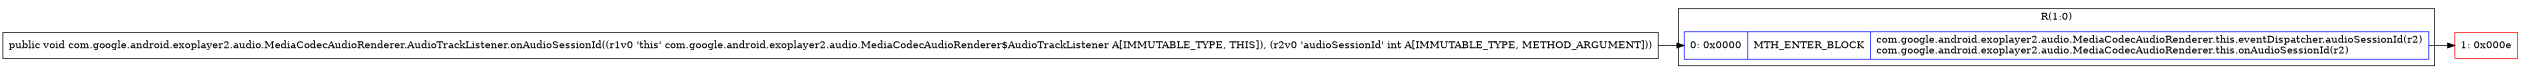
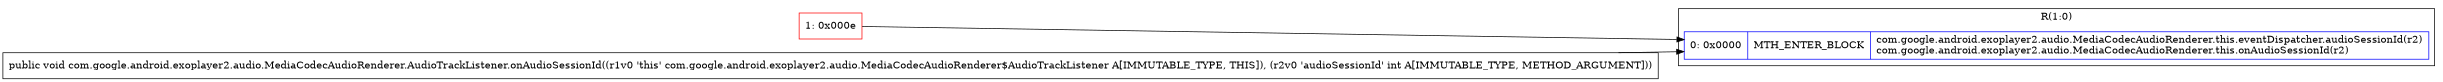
edge "0: 0x0000" -> "1: 0x000e": reversed
